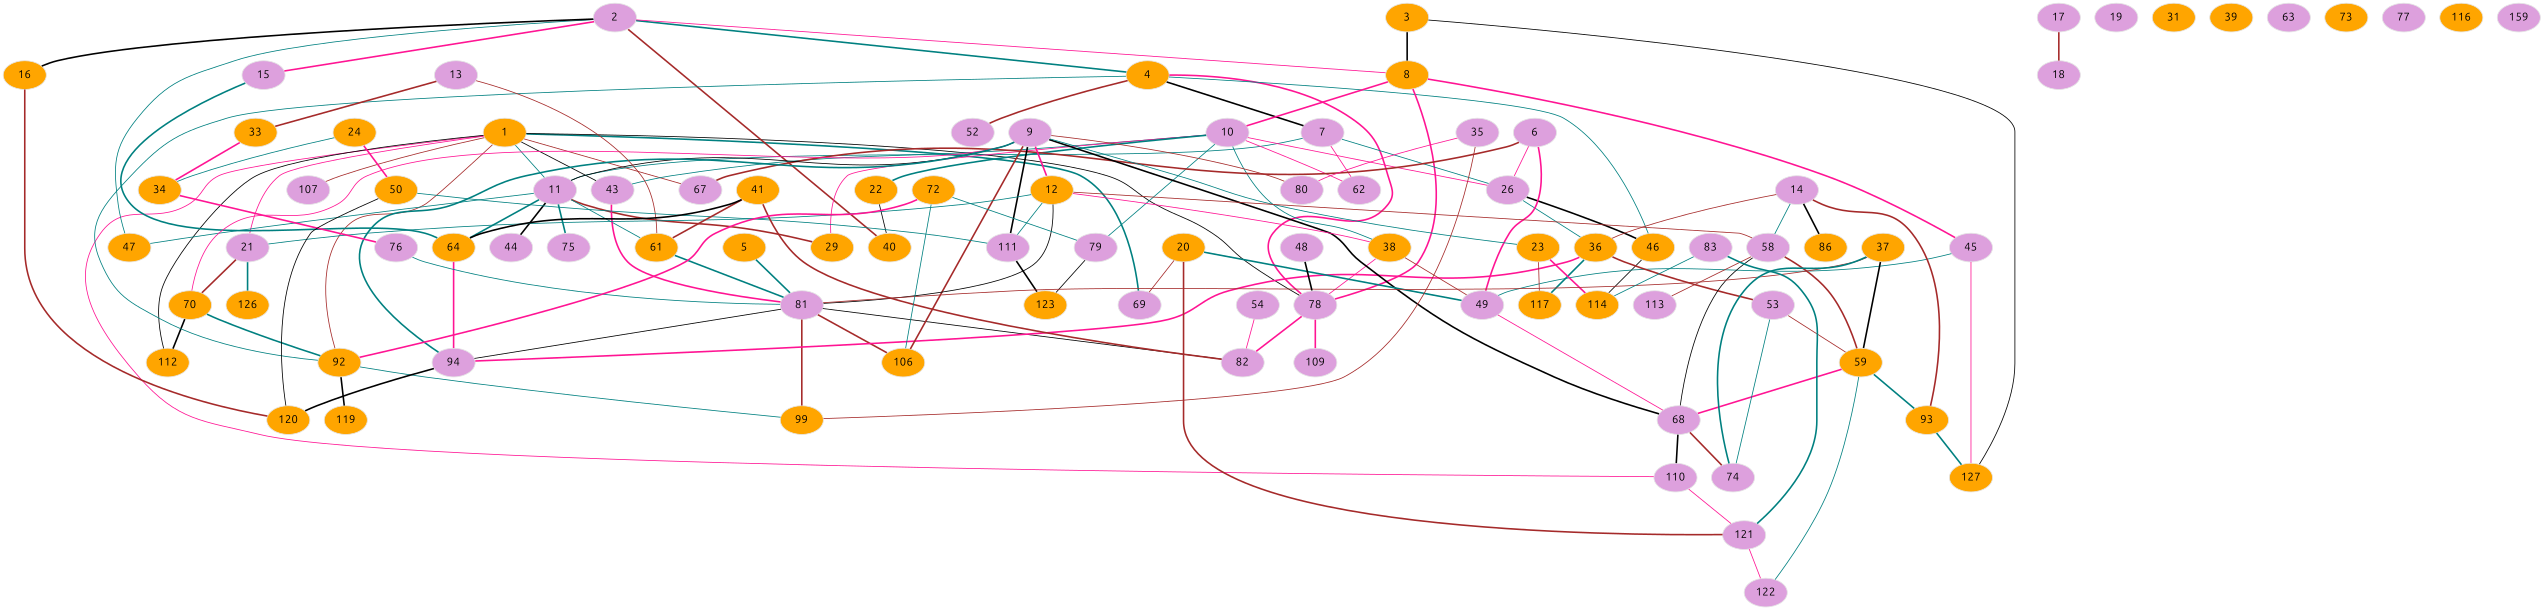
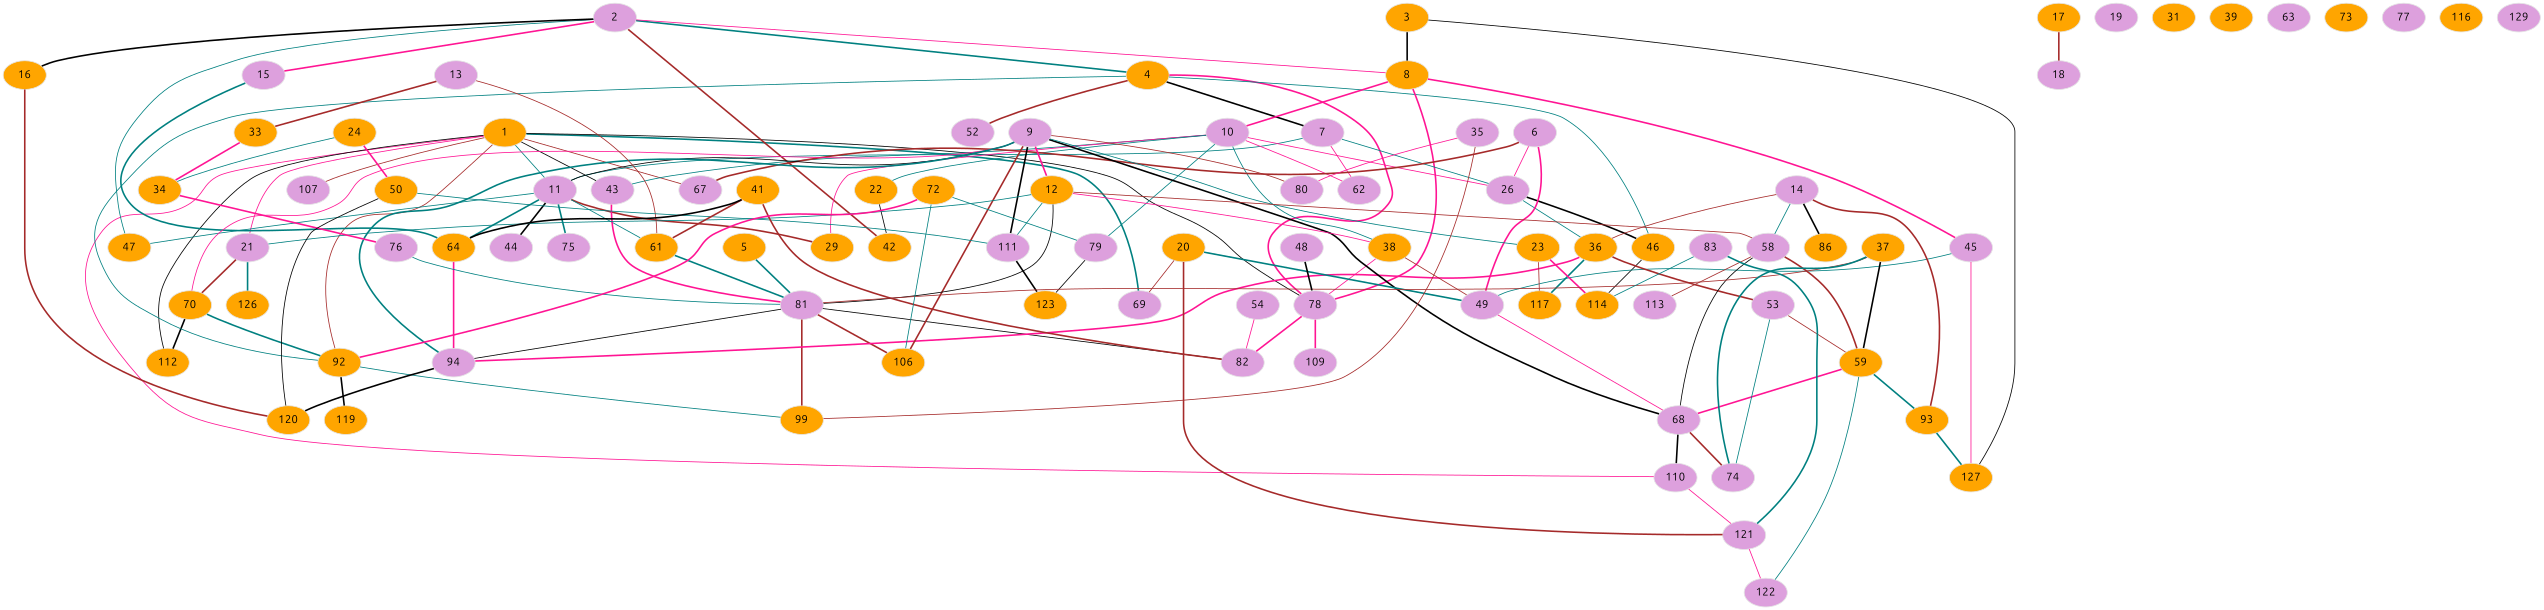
node "17": fillcolor plum -> orange
node "159": label "159" -> "129"
edge "10" -- "22": style bold -> solid
node "40": label "40" -> "42"
